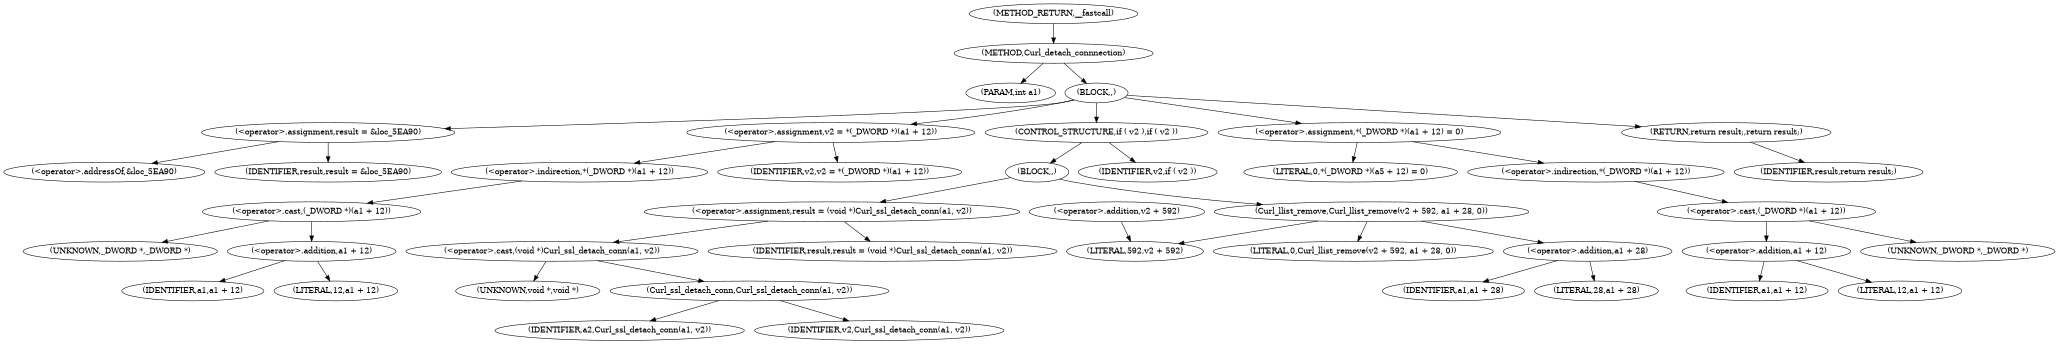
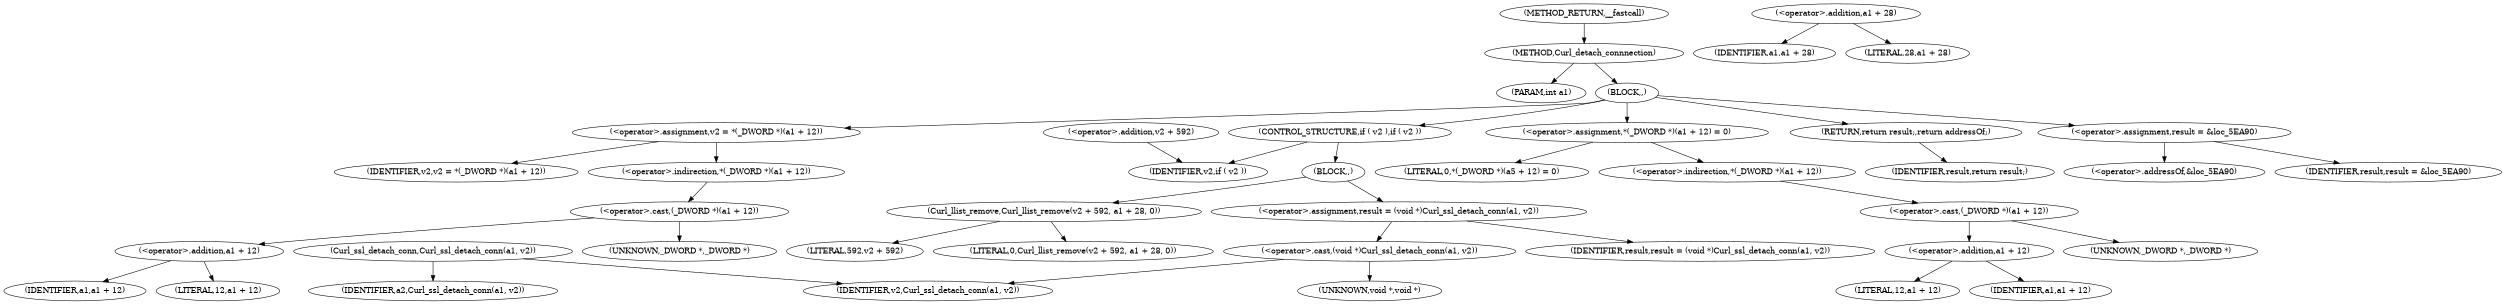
node "(RETURN,return result;,return result;)": label "(RETURN,return result;,return result;)" -> "(RETURN,return result;,return addressOf;)"
edge "(<operator>.addition,v2 + 592)" -> "(LITERAL,592,v2 + 592)": now "(<operator>.addition,v2 + 592)" -> "(IDENTIFIER,v2,if ( v2 ))"
edge "(Curl_llist_remove,Curl_llist_remove(v2 + 592, a1 + 28, 0))" -> "(<operator>.addition,a1 + 28)": removed
edge "(<operator>.cast,(void *)Curl_ssl_detach_conn(a1, v2))" -> "(Curl_ssl_detach_conn,Curl_ssl_detach_conn(a1, v2))": now "(<operator>.cast,(void *)Curl_ssl_detach_conn(a1, v2))" -> "(IDENTIFIER,v2,Curl_ssl_detach_conn(a1, v2))"
